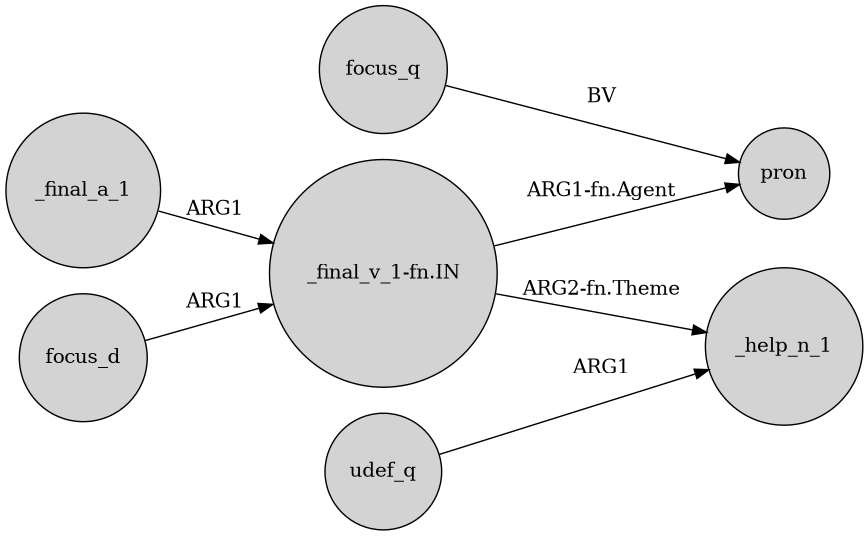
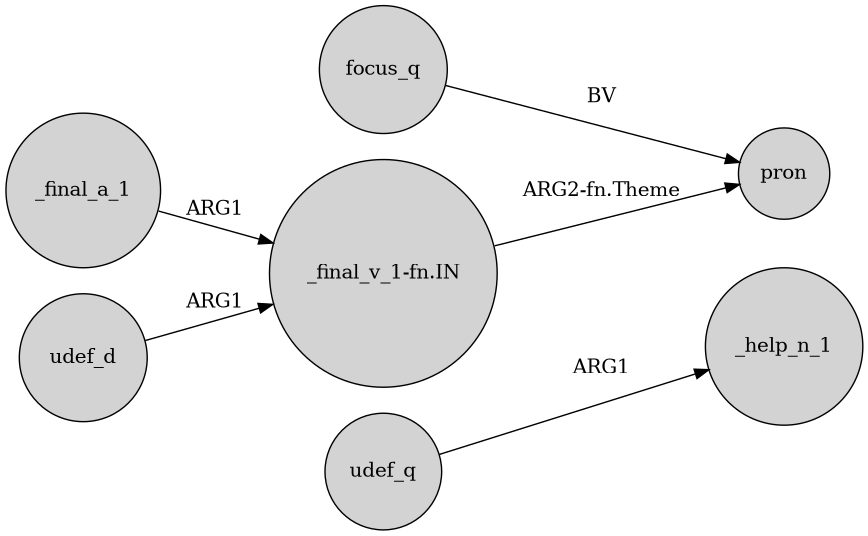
edge "_final_v_1-fn.IN" -> "pron": label "ARG1-fn.Agent" -> "ARG2-fn.Theme"
edge "_final_v_1-fn.IN" -> "_help_n_1": removed, label "ARG2-fn.Theme"
node "focus_d": label "focus_d" -> "udef_d"
